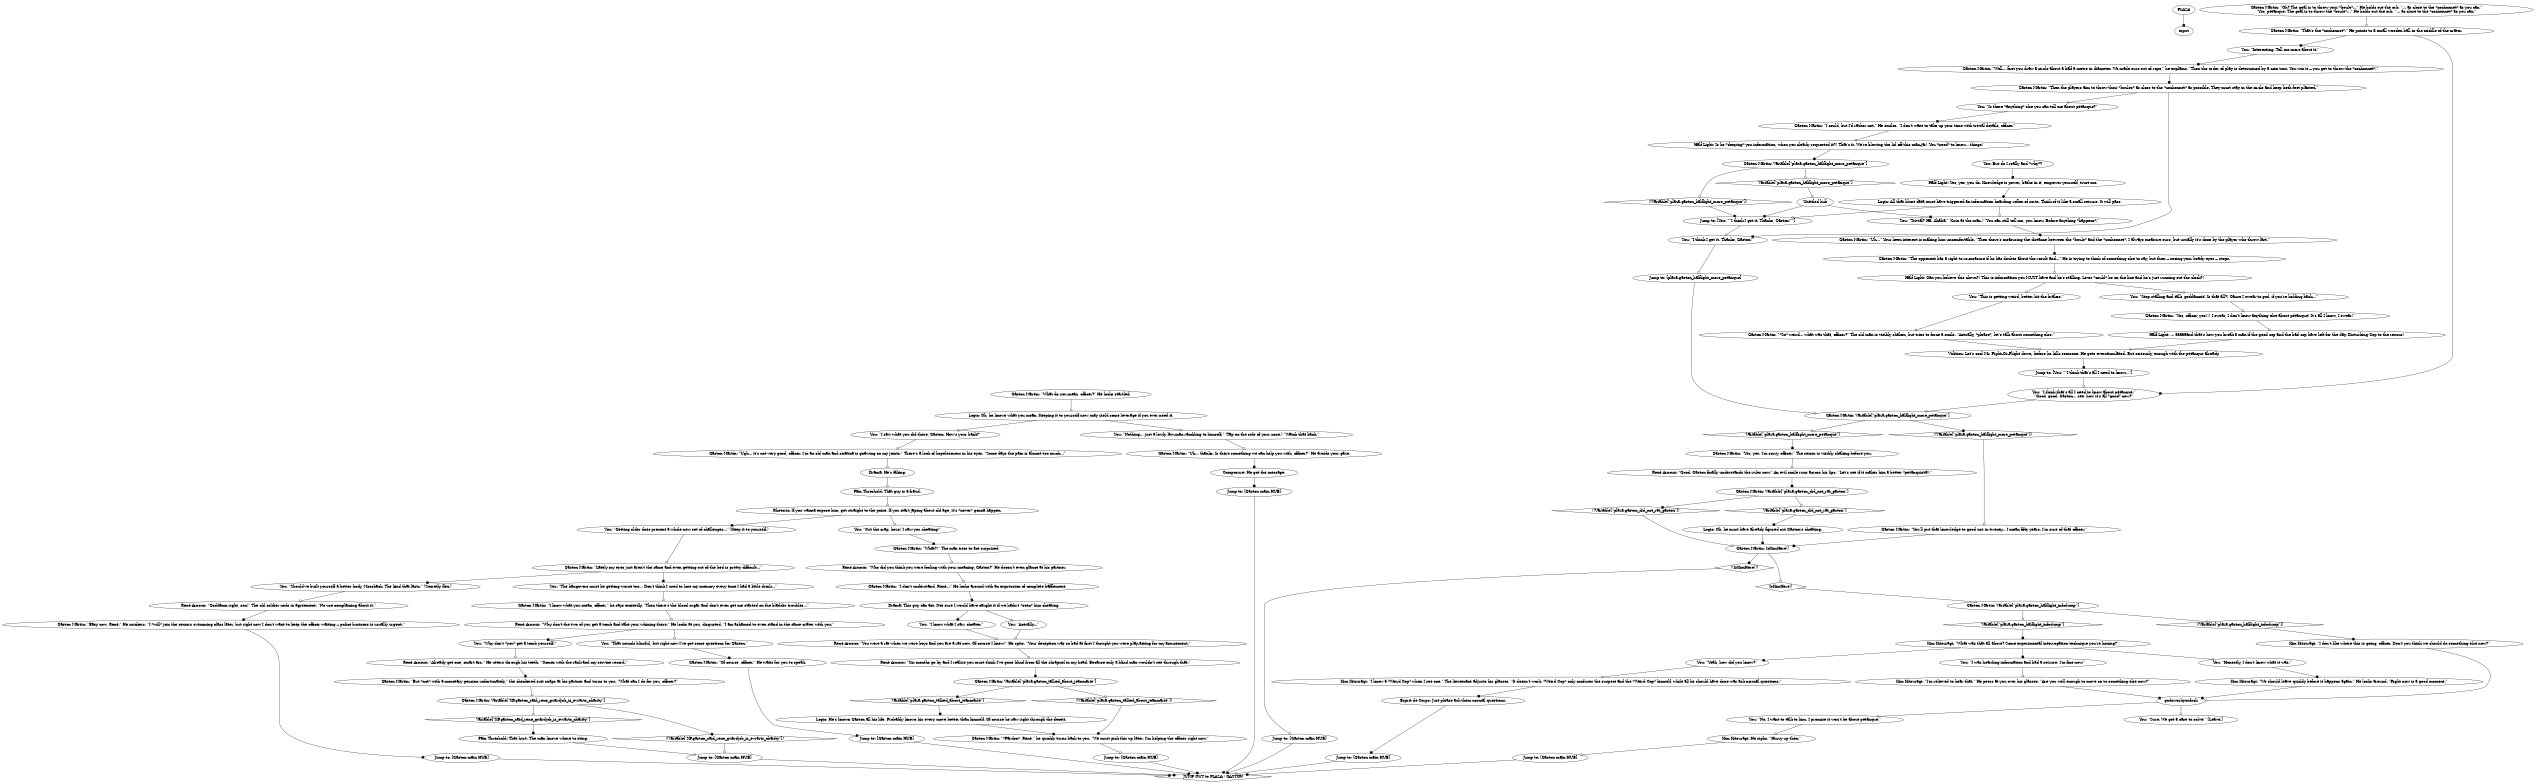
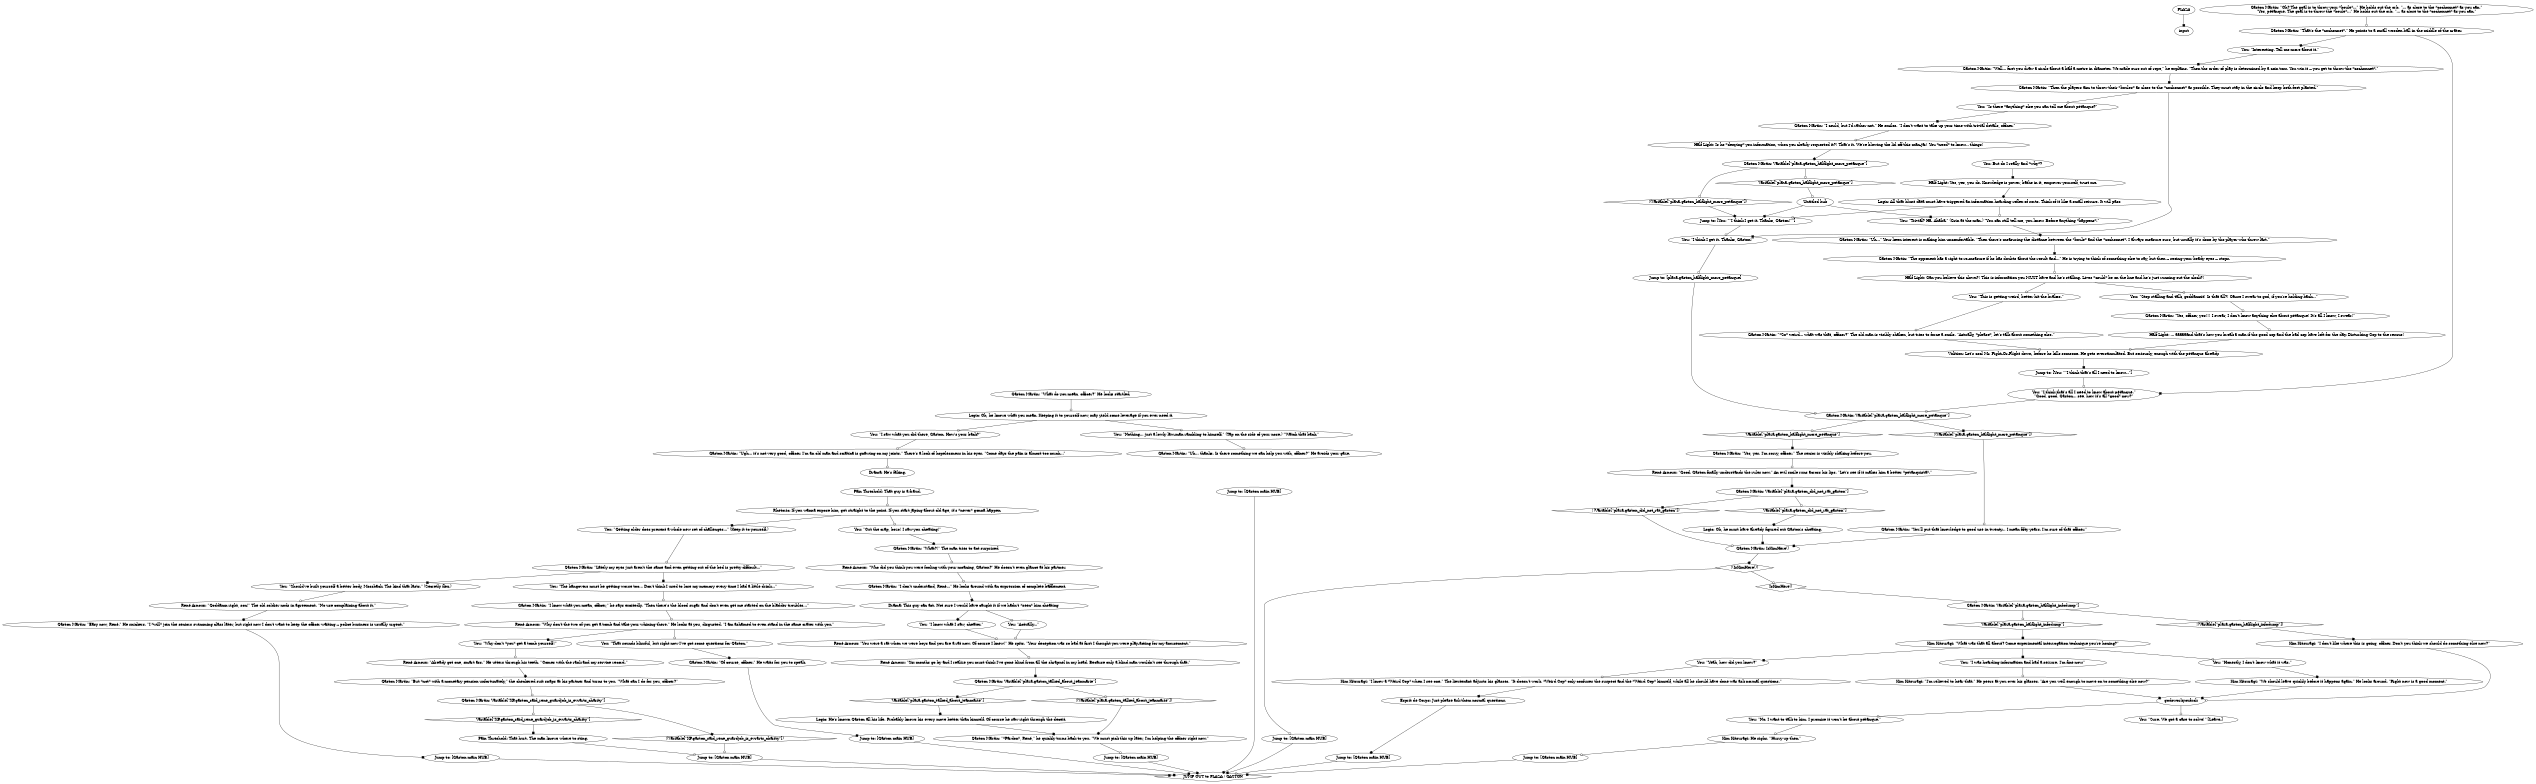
node "Composure: He got the message.": removed
edge "Drama: He's faking." -> "Pain Threshold: That guy is a fraud.": removed
edge "Gaston Martin: IsKimHere()" -> "IsKimHere()": now "!(IsKimHere())" -> "IsKimHere()"
